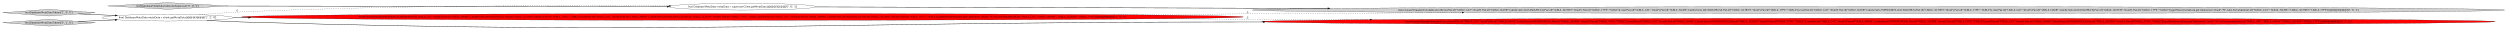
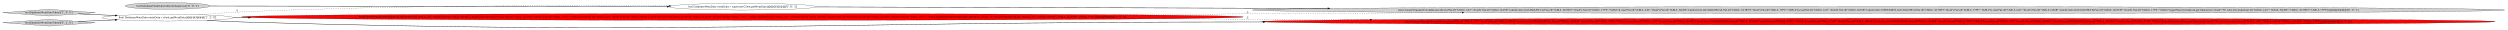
node "testDatabaseMetaDataTablesAsSuperuser['0', '0', '1']": shape diamond -> ellipse
